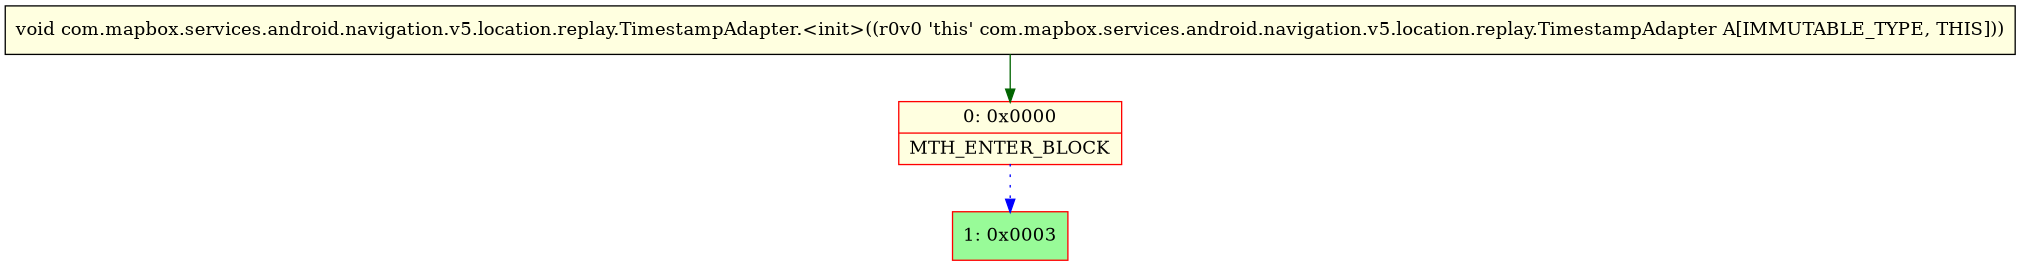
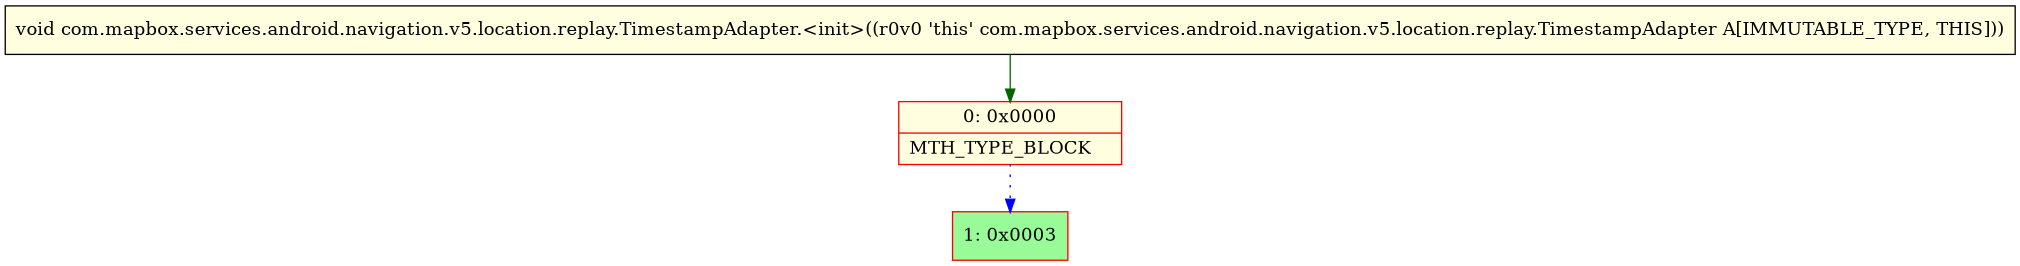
node "0: 0x0000": text "MTH_ENTER_BLOCK" -> "MTH_TYPE_BLOCK"
